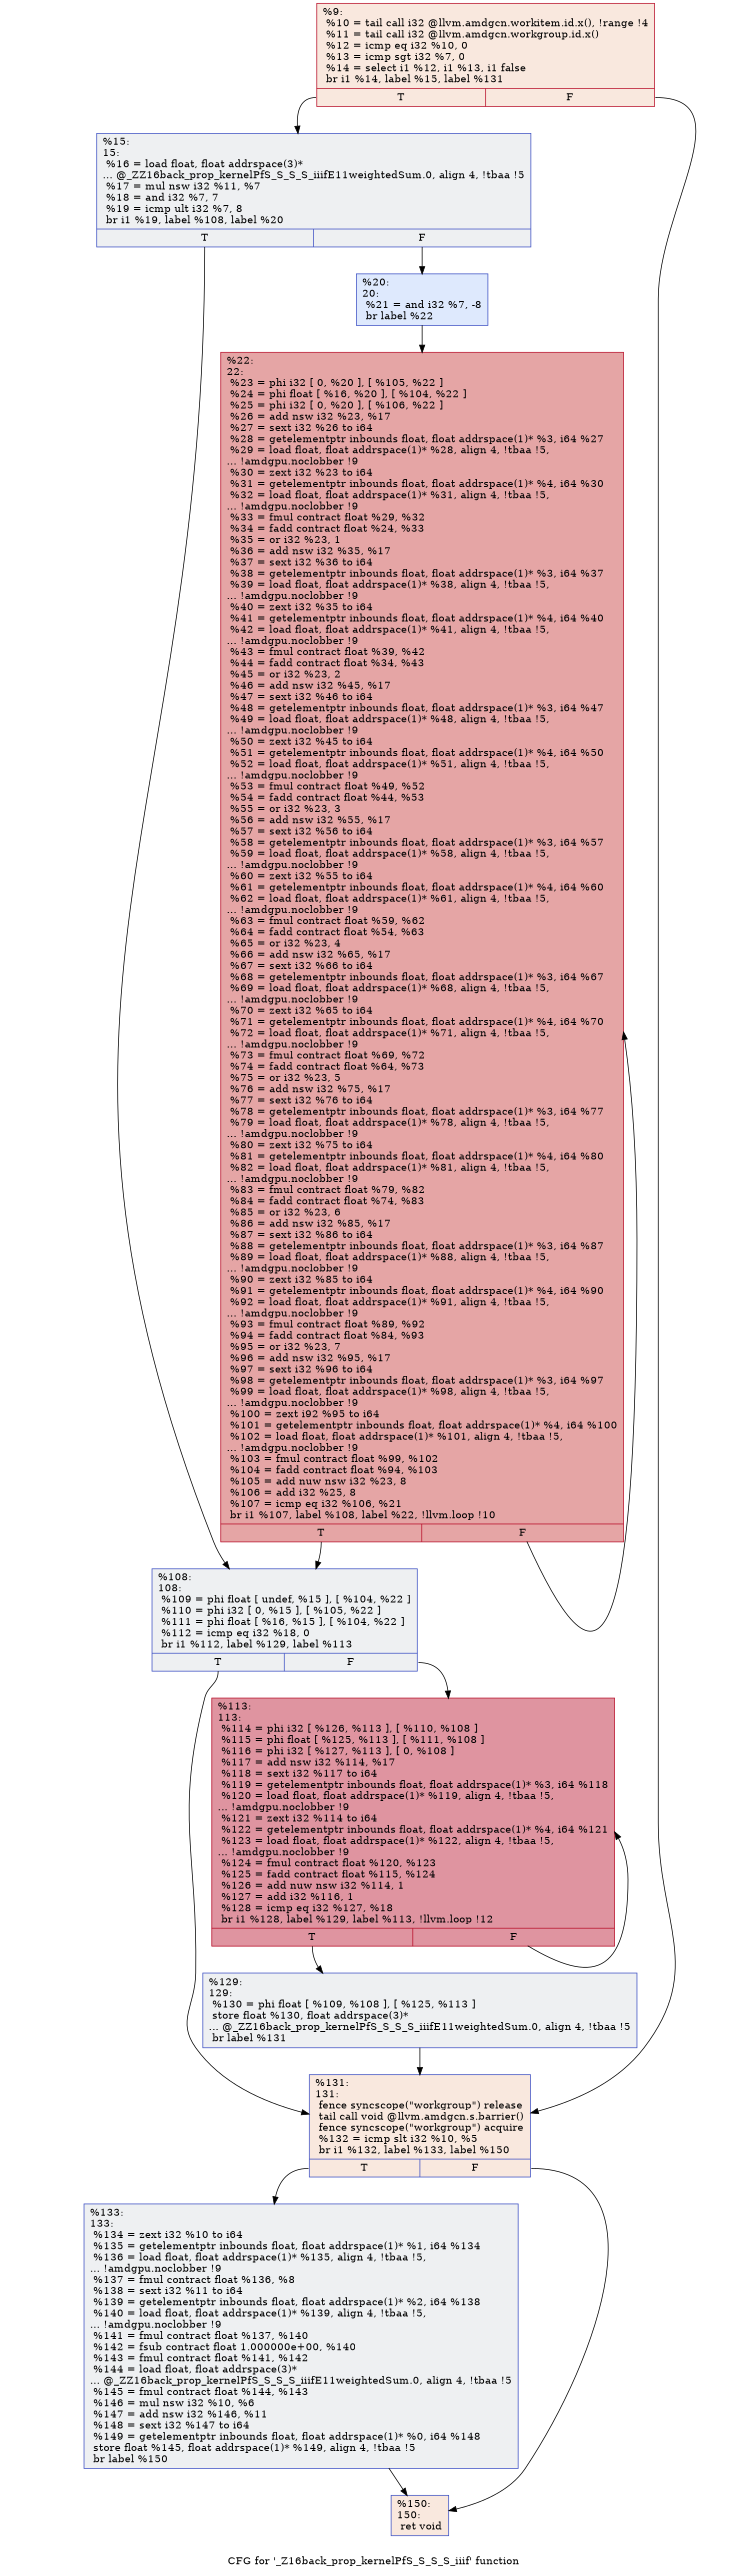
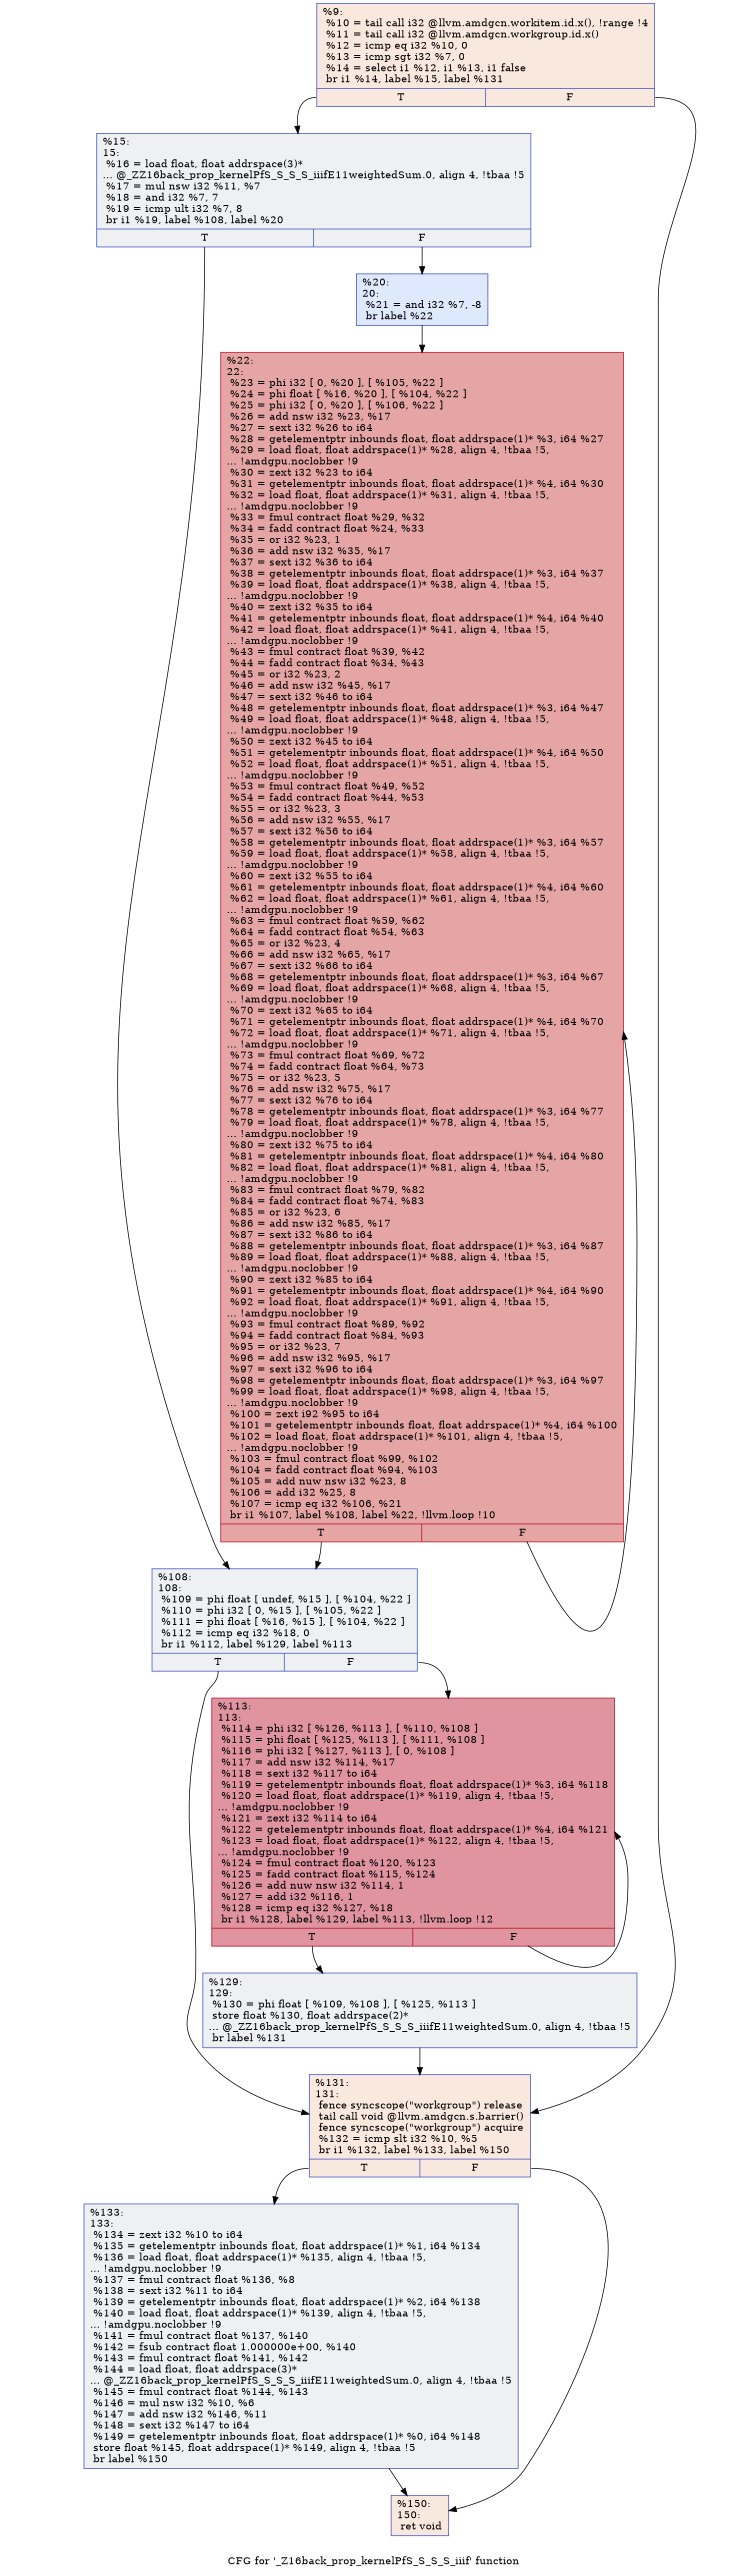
node "%9:": color #b70d28ff -> #3d50c3ff
node "%129:": text "store float %130, float addrspace(3)*" -> "store float %130, float addrspace(2)*"
